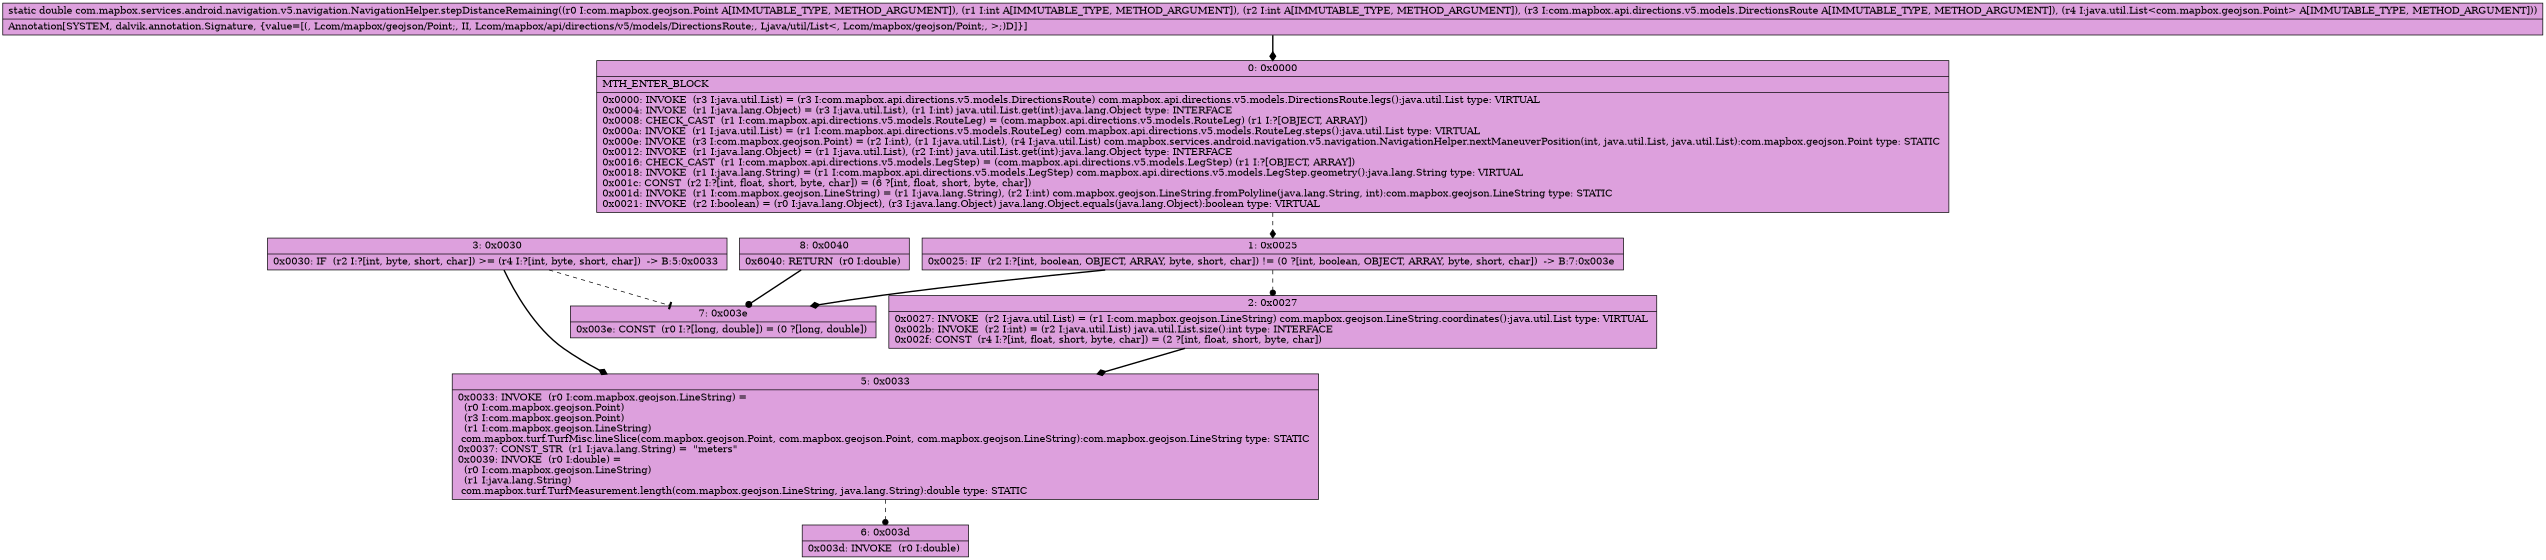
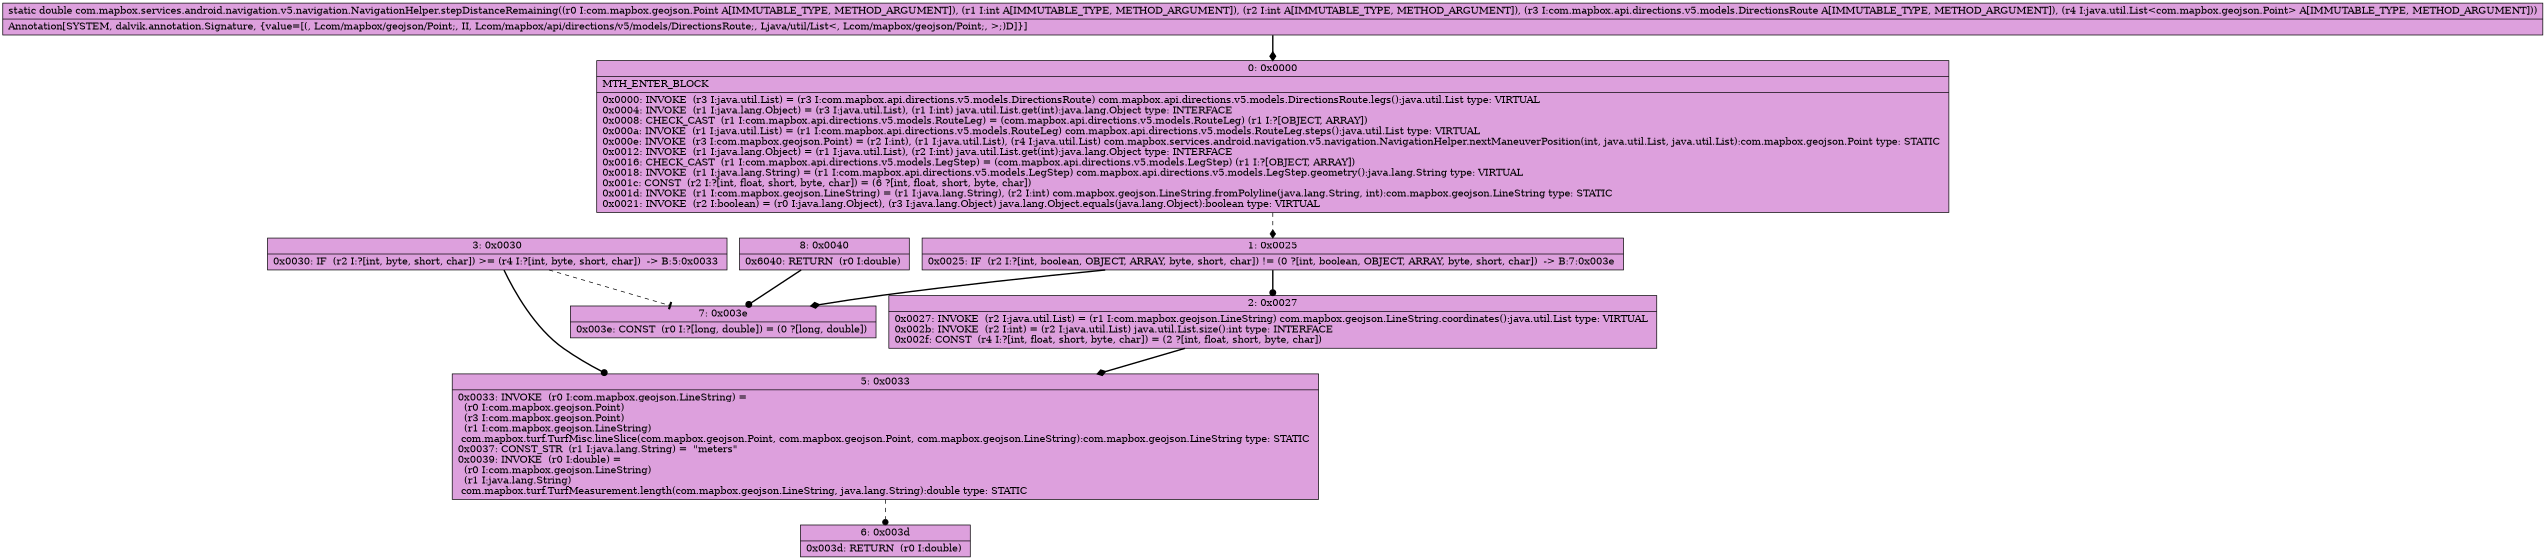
edge "1: 0x0025" -> "2: 0x0027": style dashed -> bold
edge "3: 0x0030" -> "5: 0x0033": arrowhead diamond -> dot
node "6: 0x003d": text "0x003d: INVOKE  (r0 I:double)" -> "0x003d: RETURN  (r0 I:double)"
